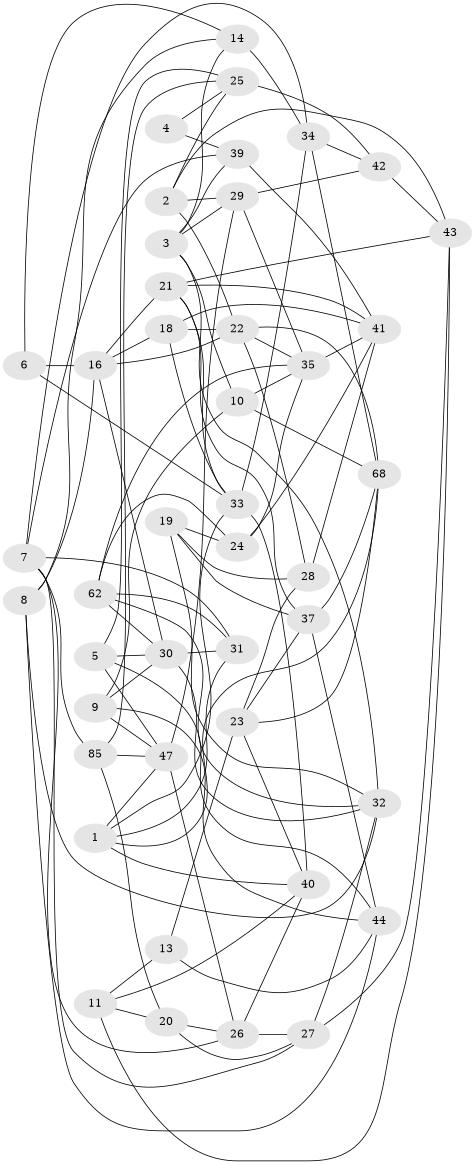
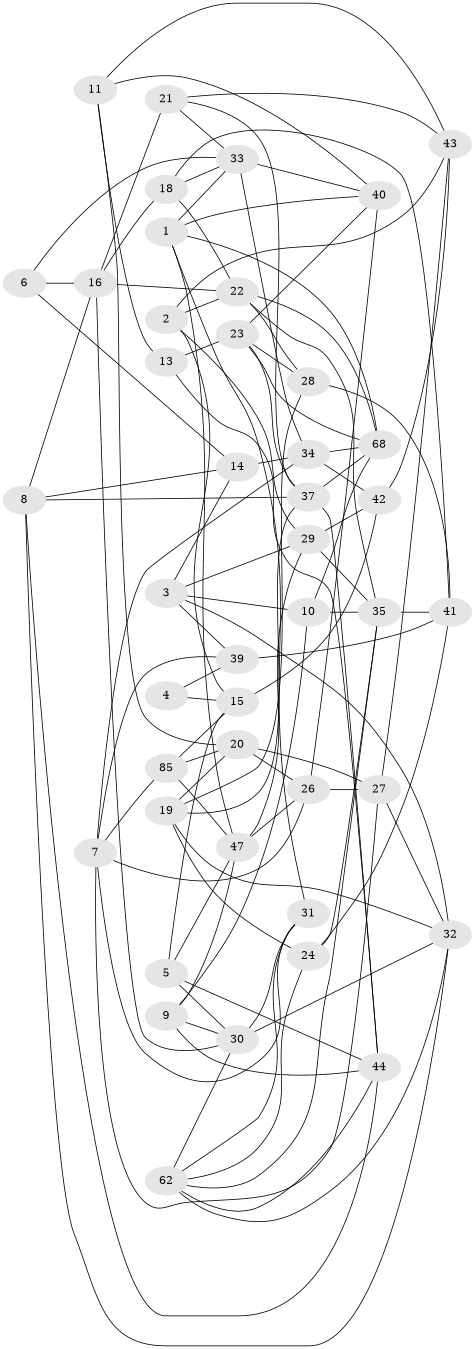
node "25": label "25" -> "15"
edge "21" -- "41": removed
edge "37" -- "8": added
edge "20" -- "19": added
edge "44" -- "62": added
